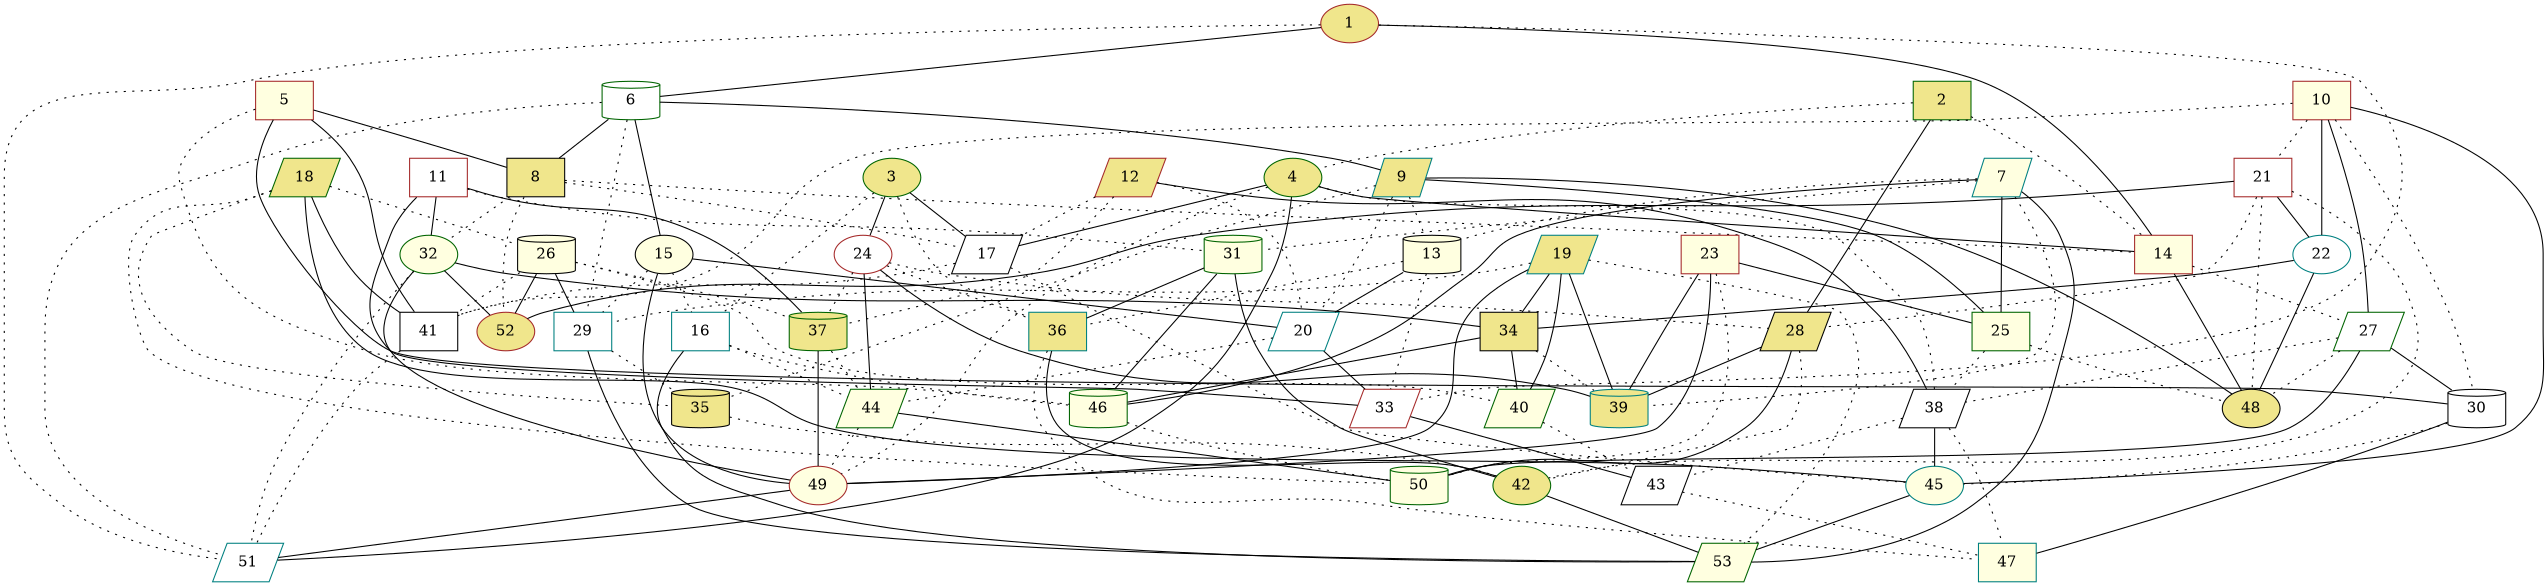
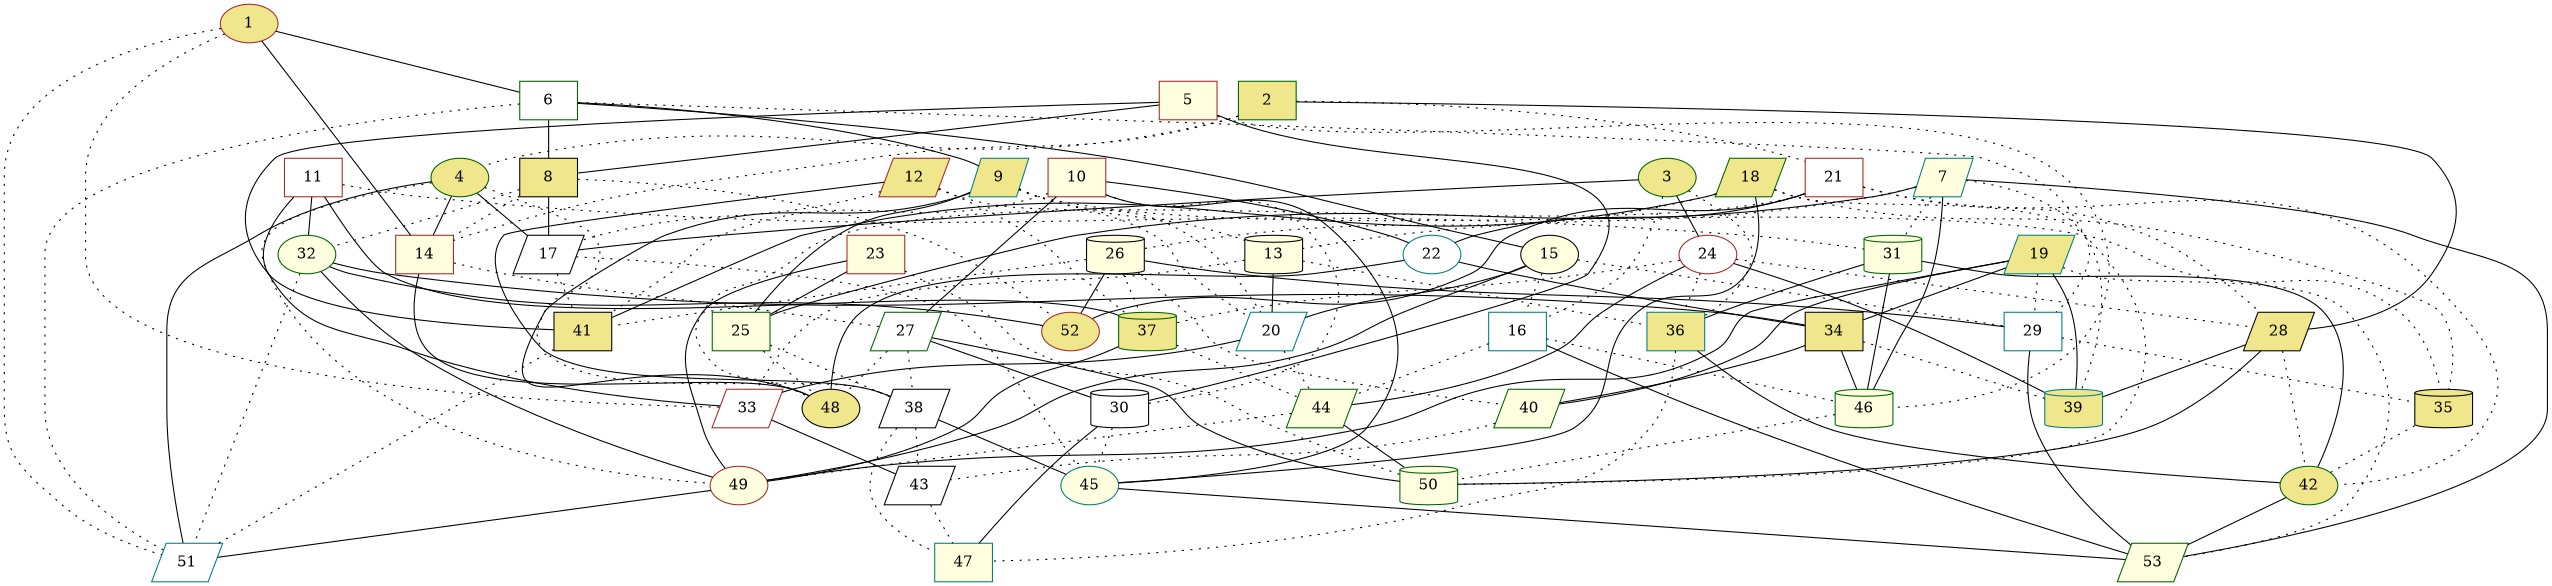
node "6": shape cylinder -> box
edge "10" -- "21": now "2" -- "21"
edge "8" -- "17": style dotted -> solid
edge "23" -- "39": removed
node "41": fillcolor white -> khaki
